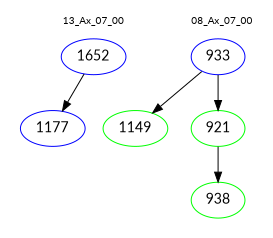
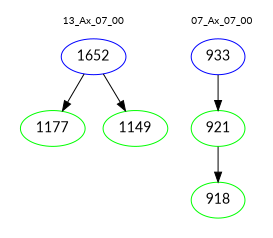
cluster "08_Ax_07_00": label "08_Ax_07_00" -> "07_Ax_07_00"
edge "933" -> "1149": now "1652" -> "1149"
node "1177": color blue -> green
node "938": label "938" -> "918"
